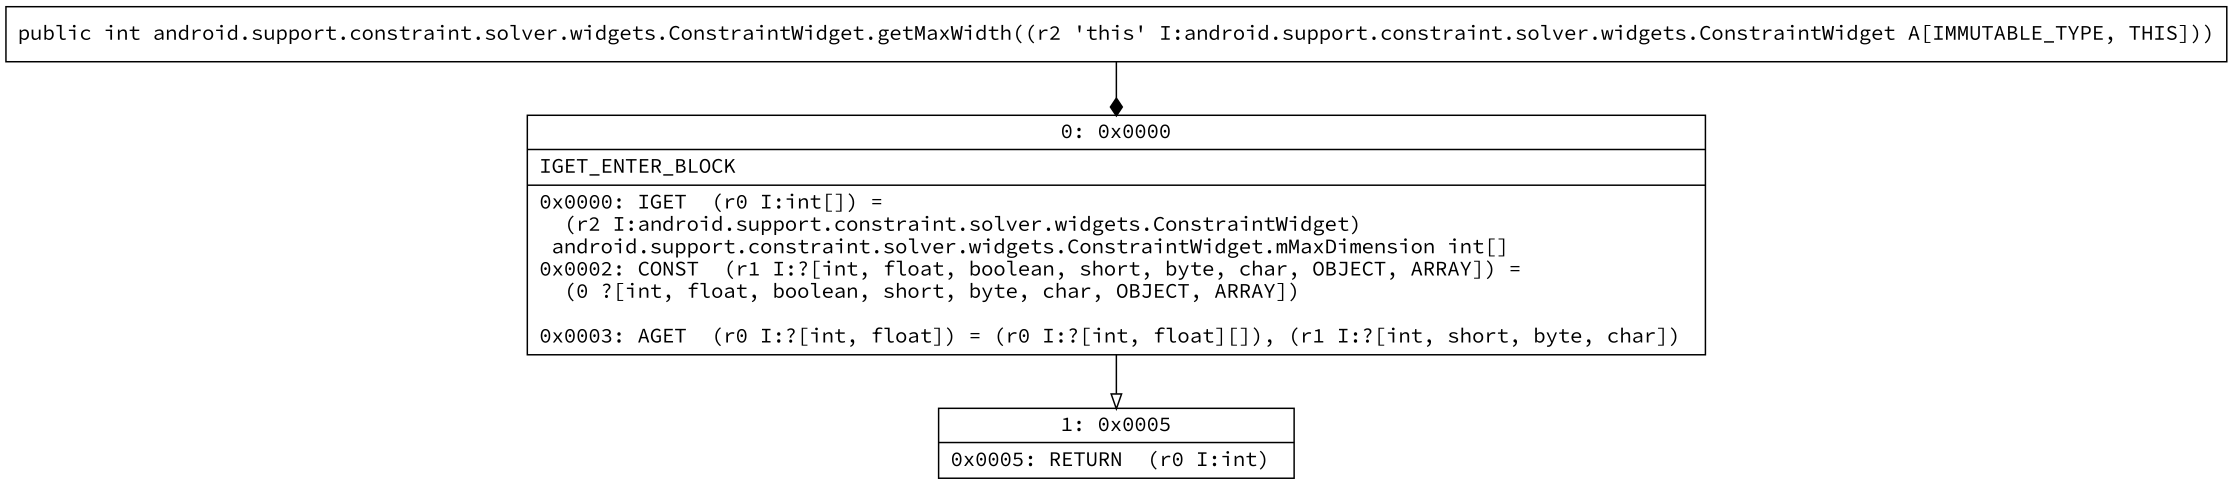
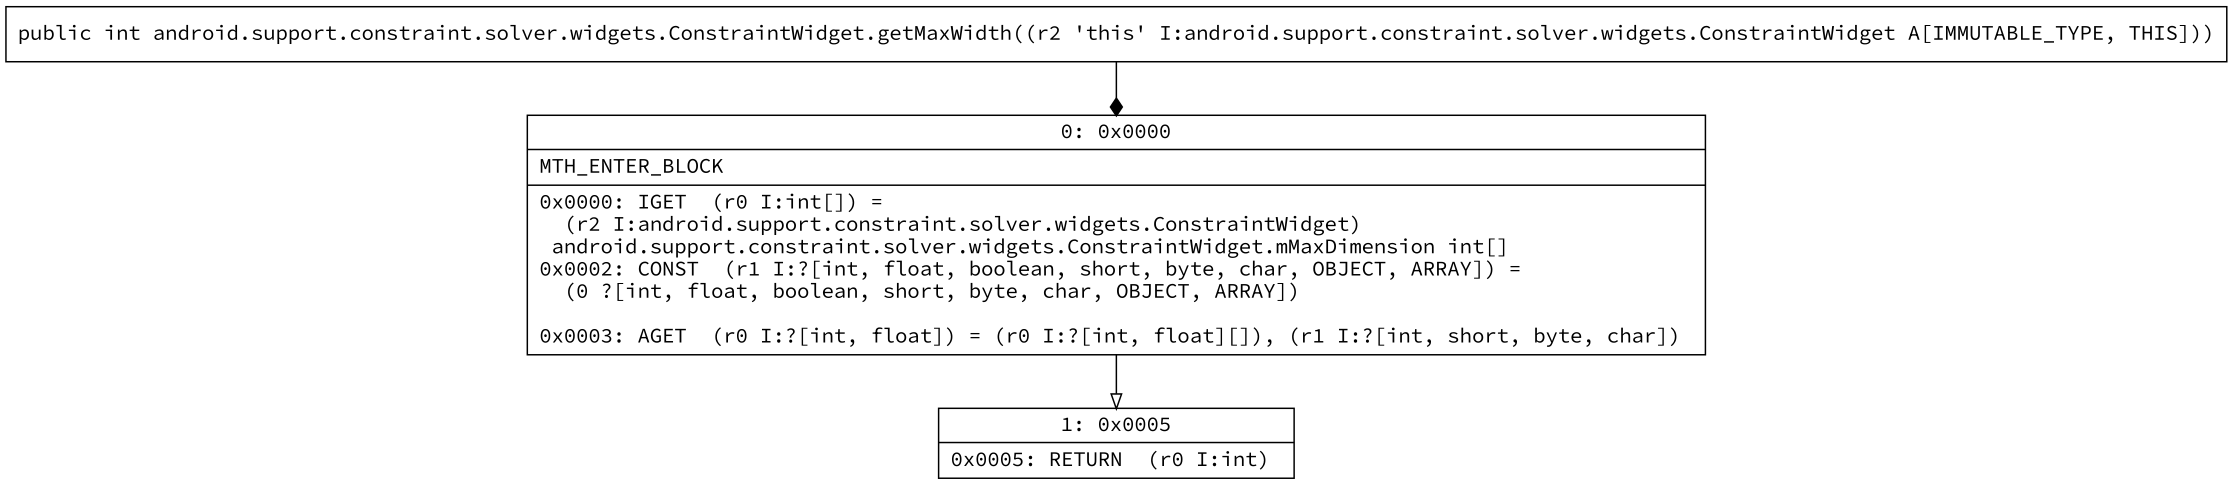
node "0: 0x0000": text "IGET_ENTER_BLOCK" -> "MTH_ENTER_BLOCK"
